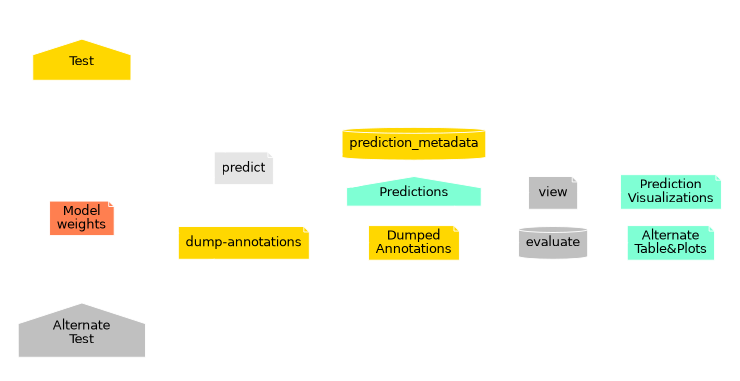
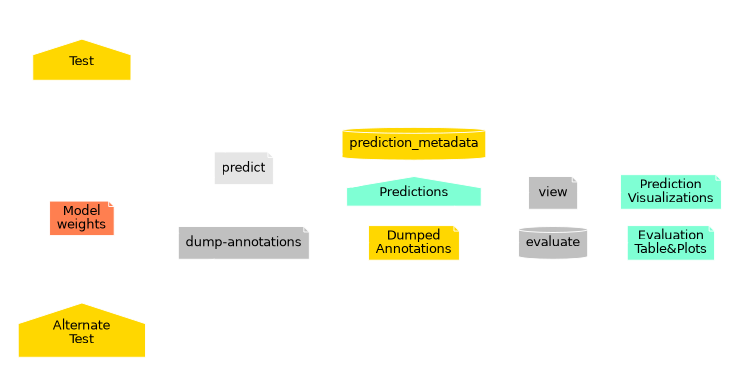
node "dump-annotations": fillcolor gold -> gray
node "Alternate Table&Plots": label "Alternate Table&Plots" -> "Evaluation Table&Plots"
node "Alternate Test": fillcolor gray -> gold
